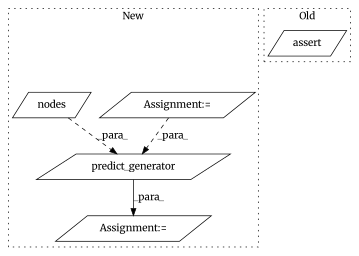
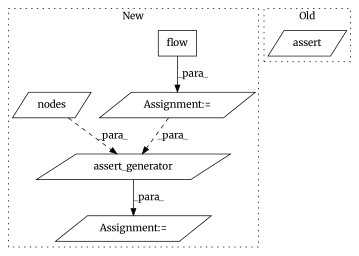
node "flow": added
node "predict_generator": label "predict_generator" -> "assert_generator"
